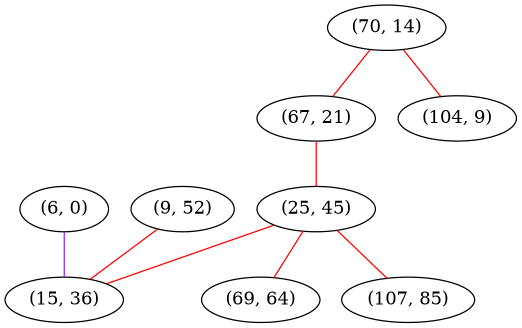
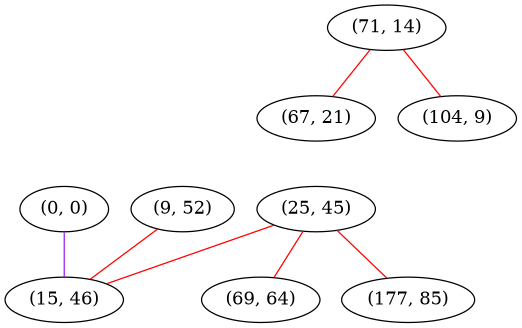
node "(70, 14)": label "(70, 14)" -> "(71, 14)"
edge "(67, 21)" -- "(25, 45)": removed
node "(6, 0)": label "(6, 0)" -> "(0, 0)"
node "(15, 36)": label "(15, 36)" -> "(15, 46)"
node "(107, 85)": label "(107, 85)" -> "(177, 85)"
